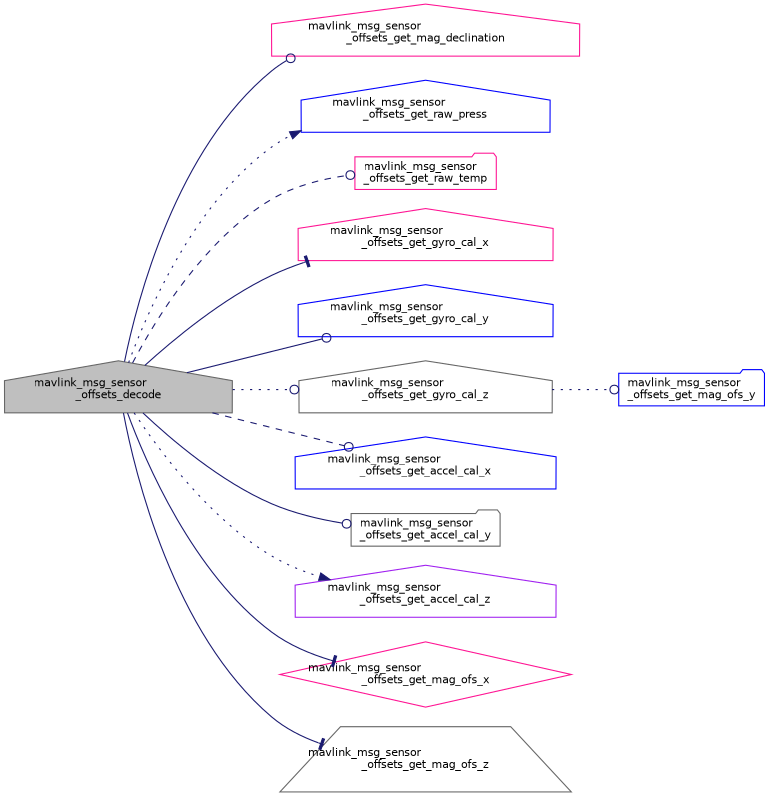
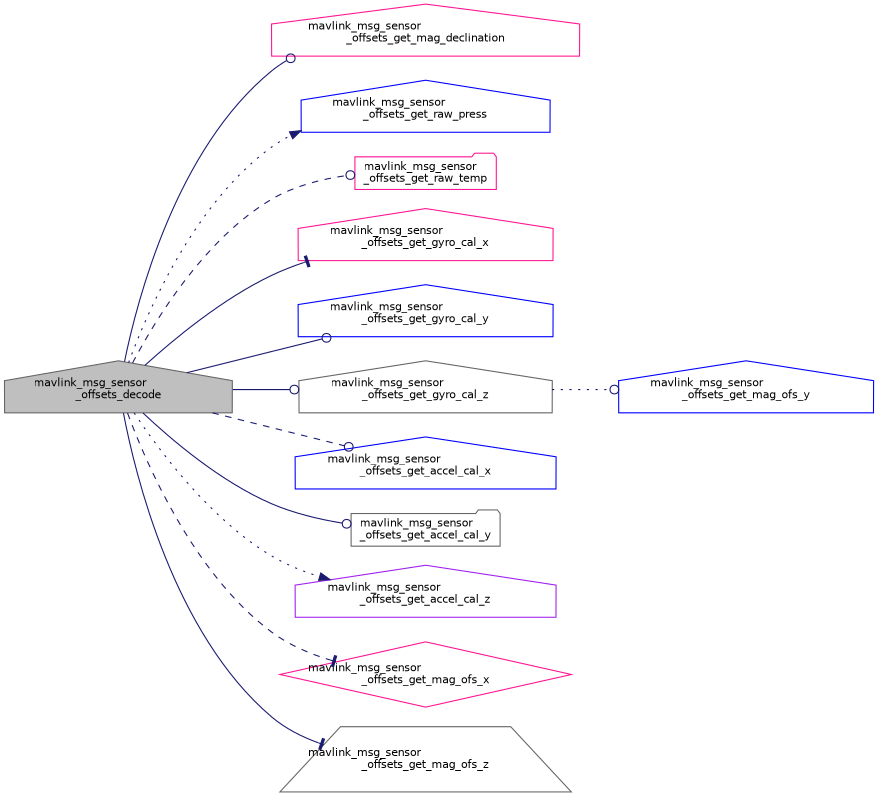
edge "mavlink_msg_sensor _offsets_decode" -> "mavlink_msg_sensor _offsets_get_gyro_cal_z": style dotted -> solid
node "mavlink_msg_sensor _offsets_get_mag_ofs_y": shape folder -> house
edge "mavlink_msg_sensor _offsets_decode" -> "mavlink_msg_sensor _offsets_get_mag_ofs_x": style solid -> dashed
